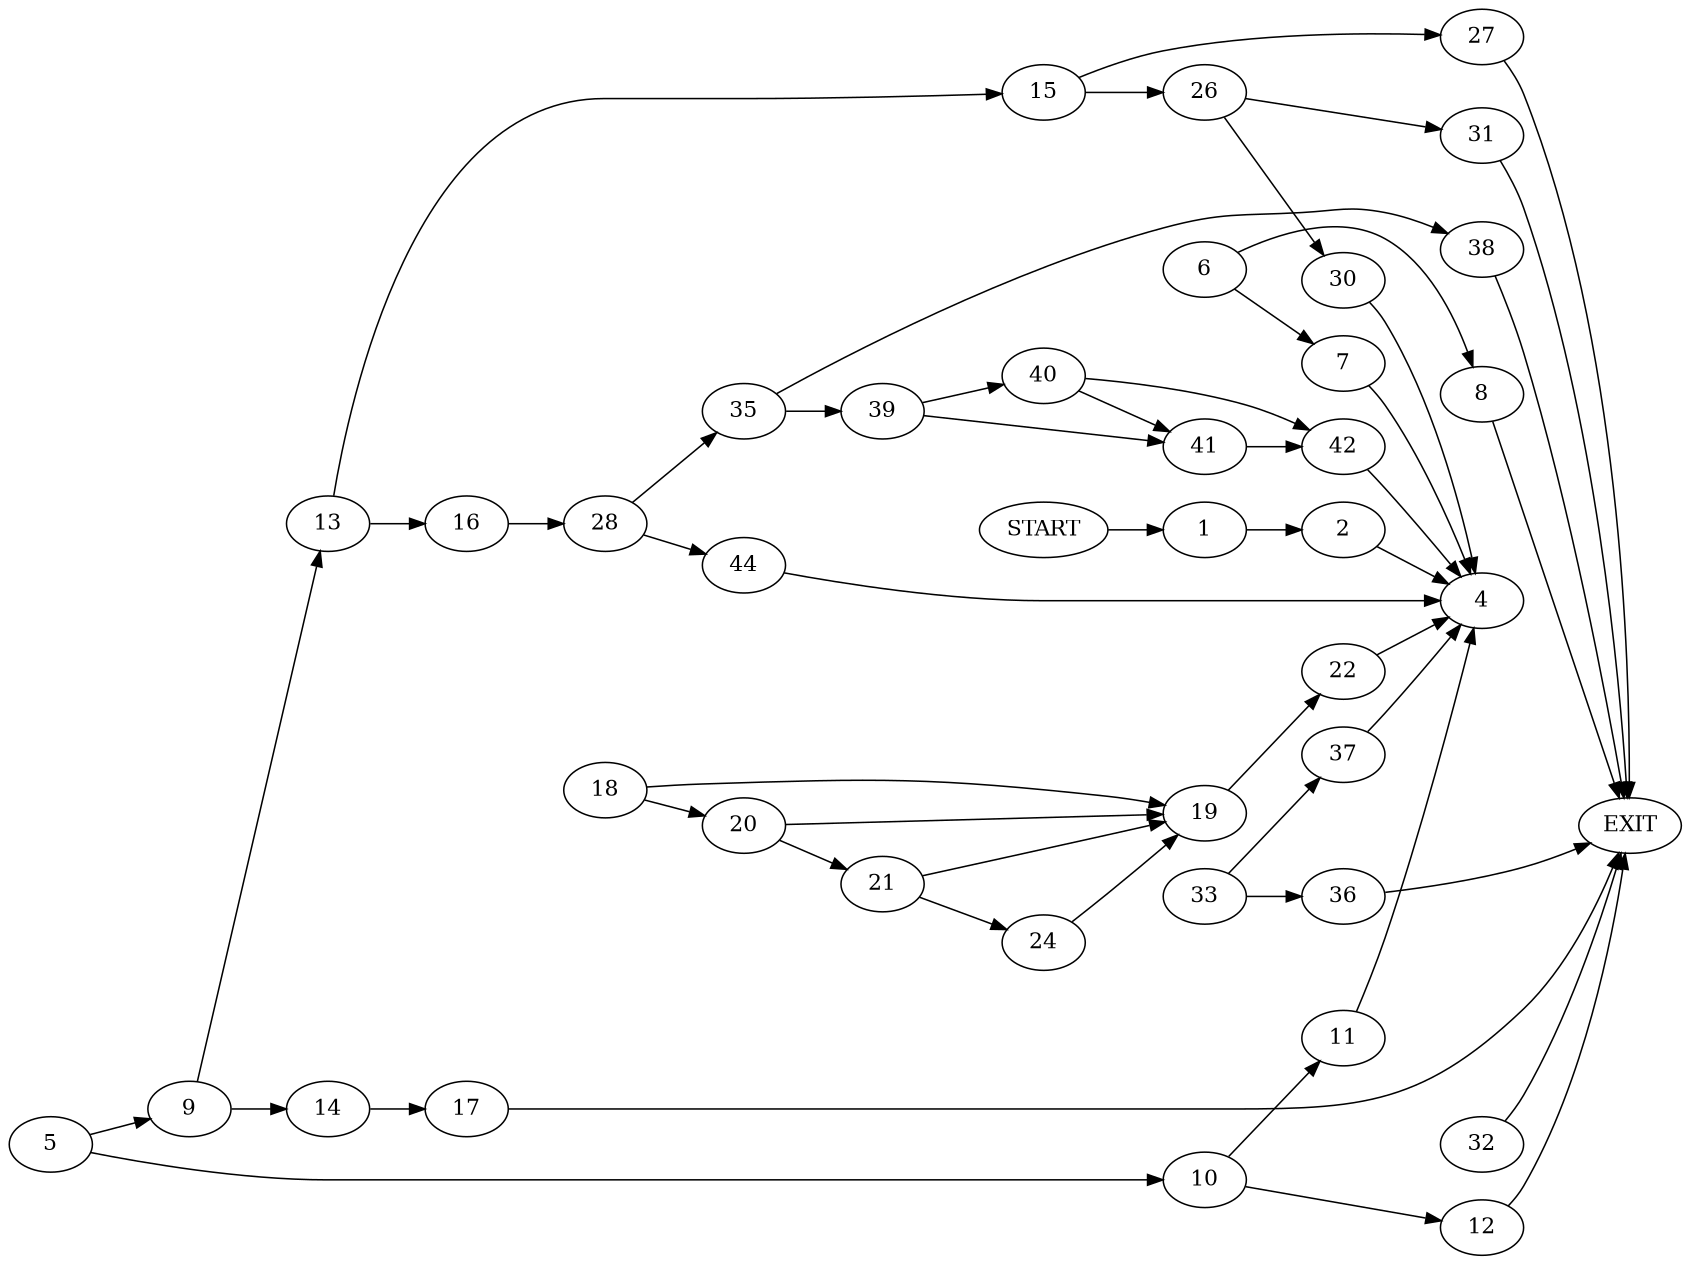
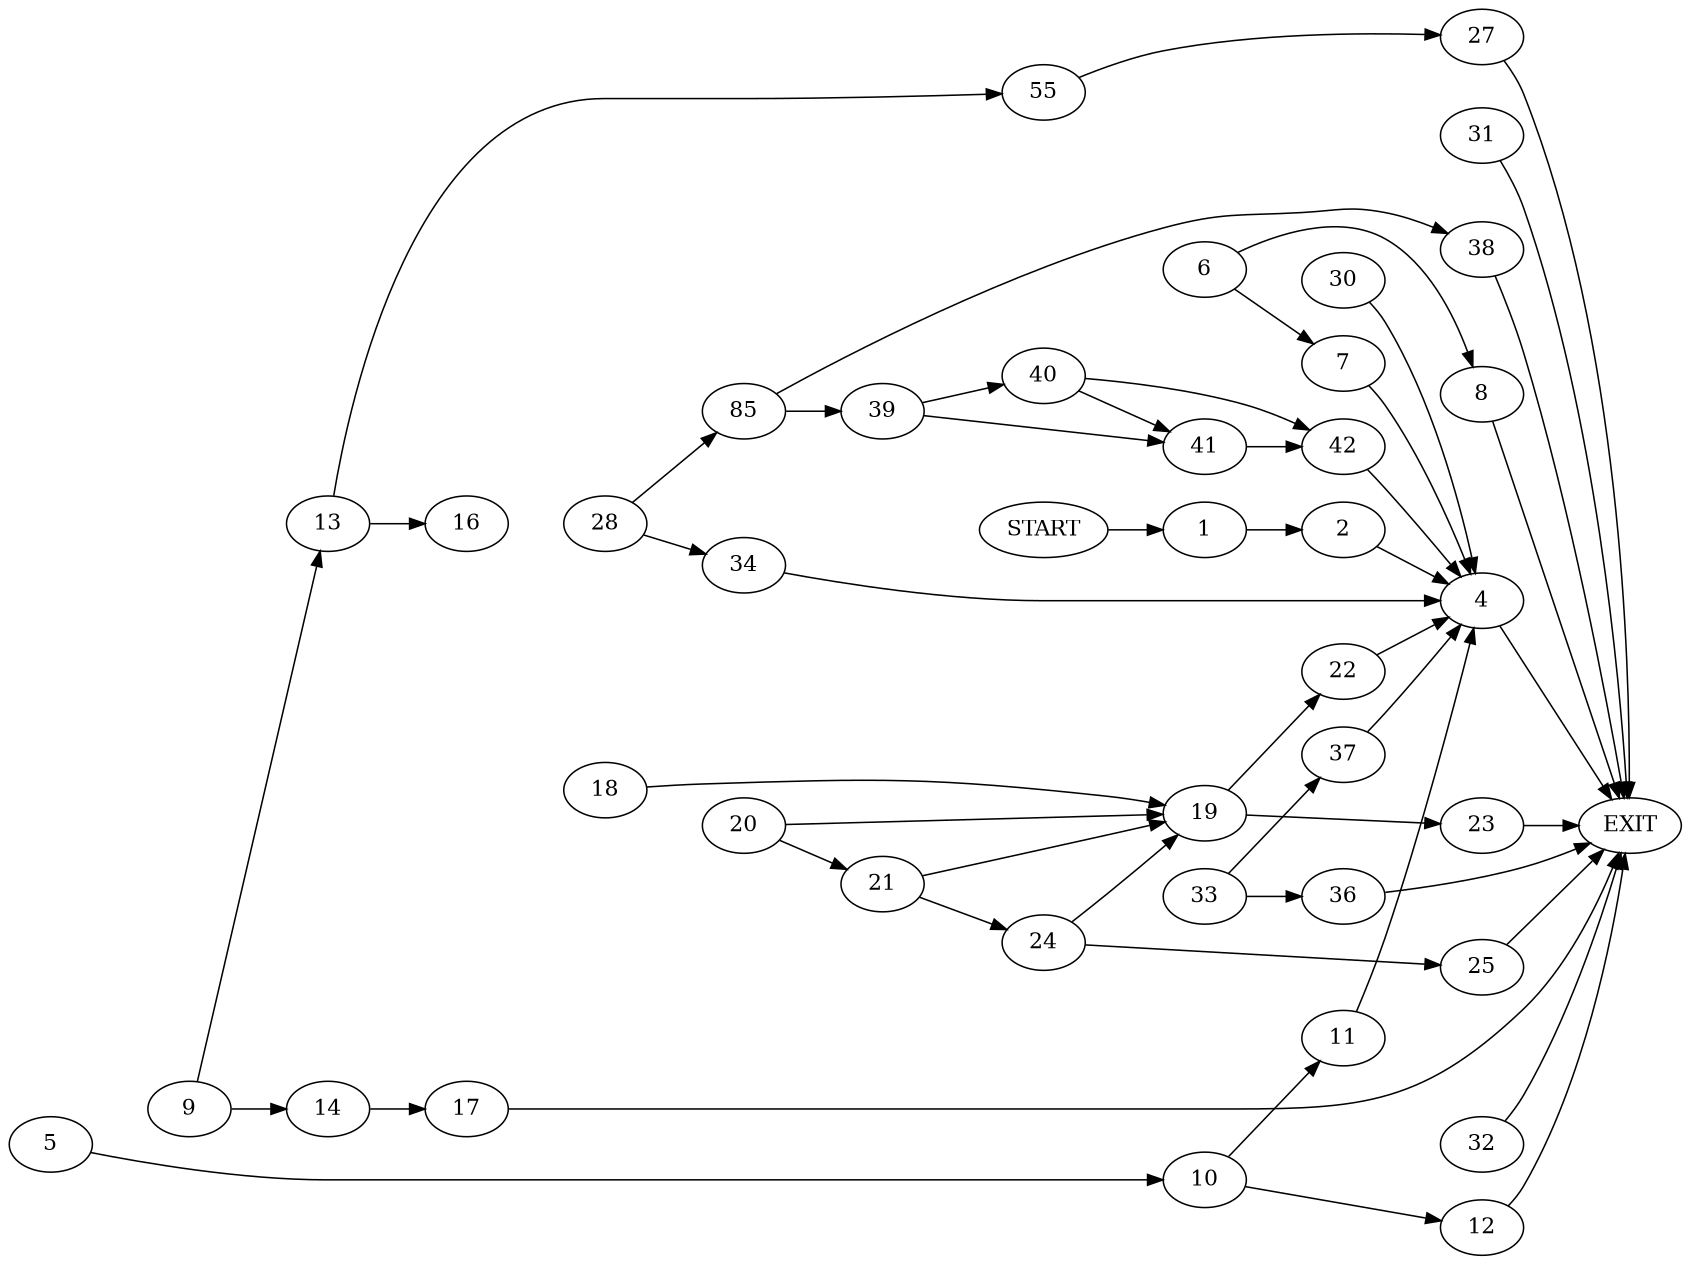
node "15": label "15" -> "55"
node "26": removed
node "35": label "35" -> "85"
edge "16" -> "28": removed
node "44": label "44" -> "34"
edge "4" -> "EXIT": added
edge "18" -> "20": removed
node "23": added
node "25": added
edge "5" -> "9": removed
